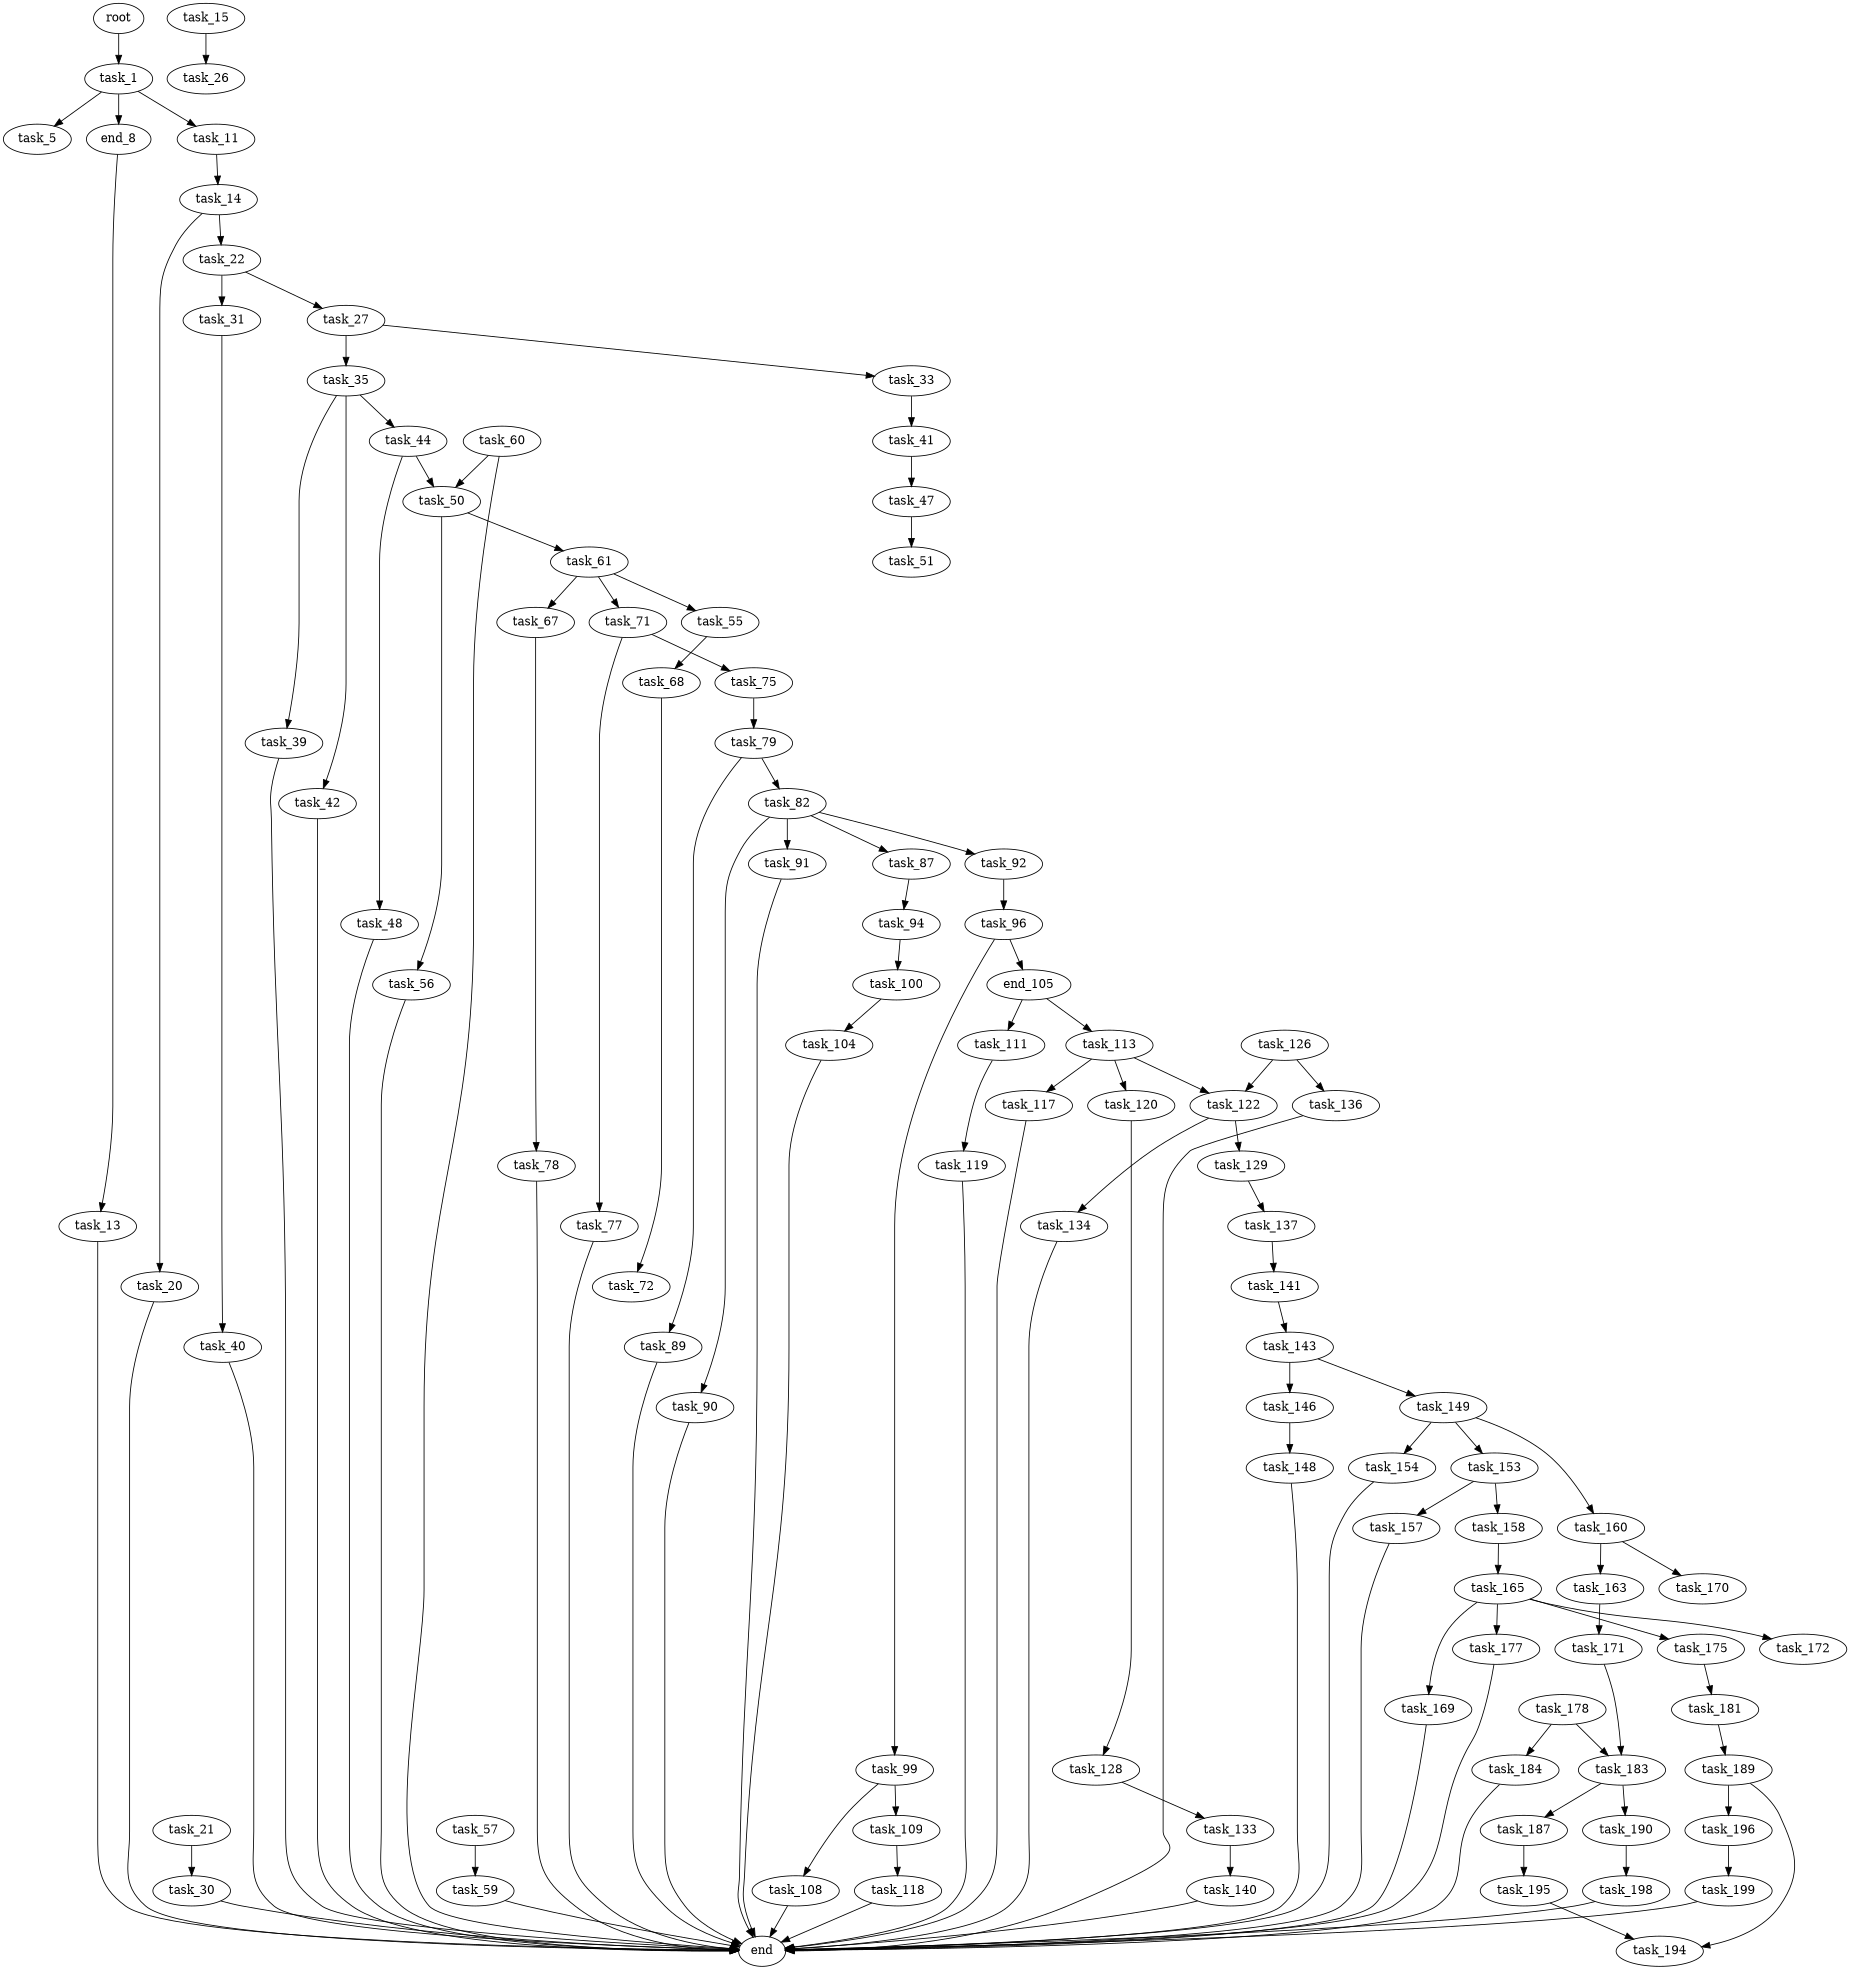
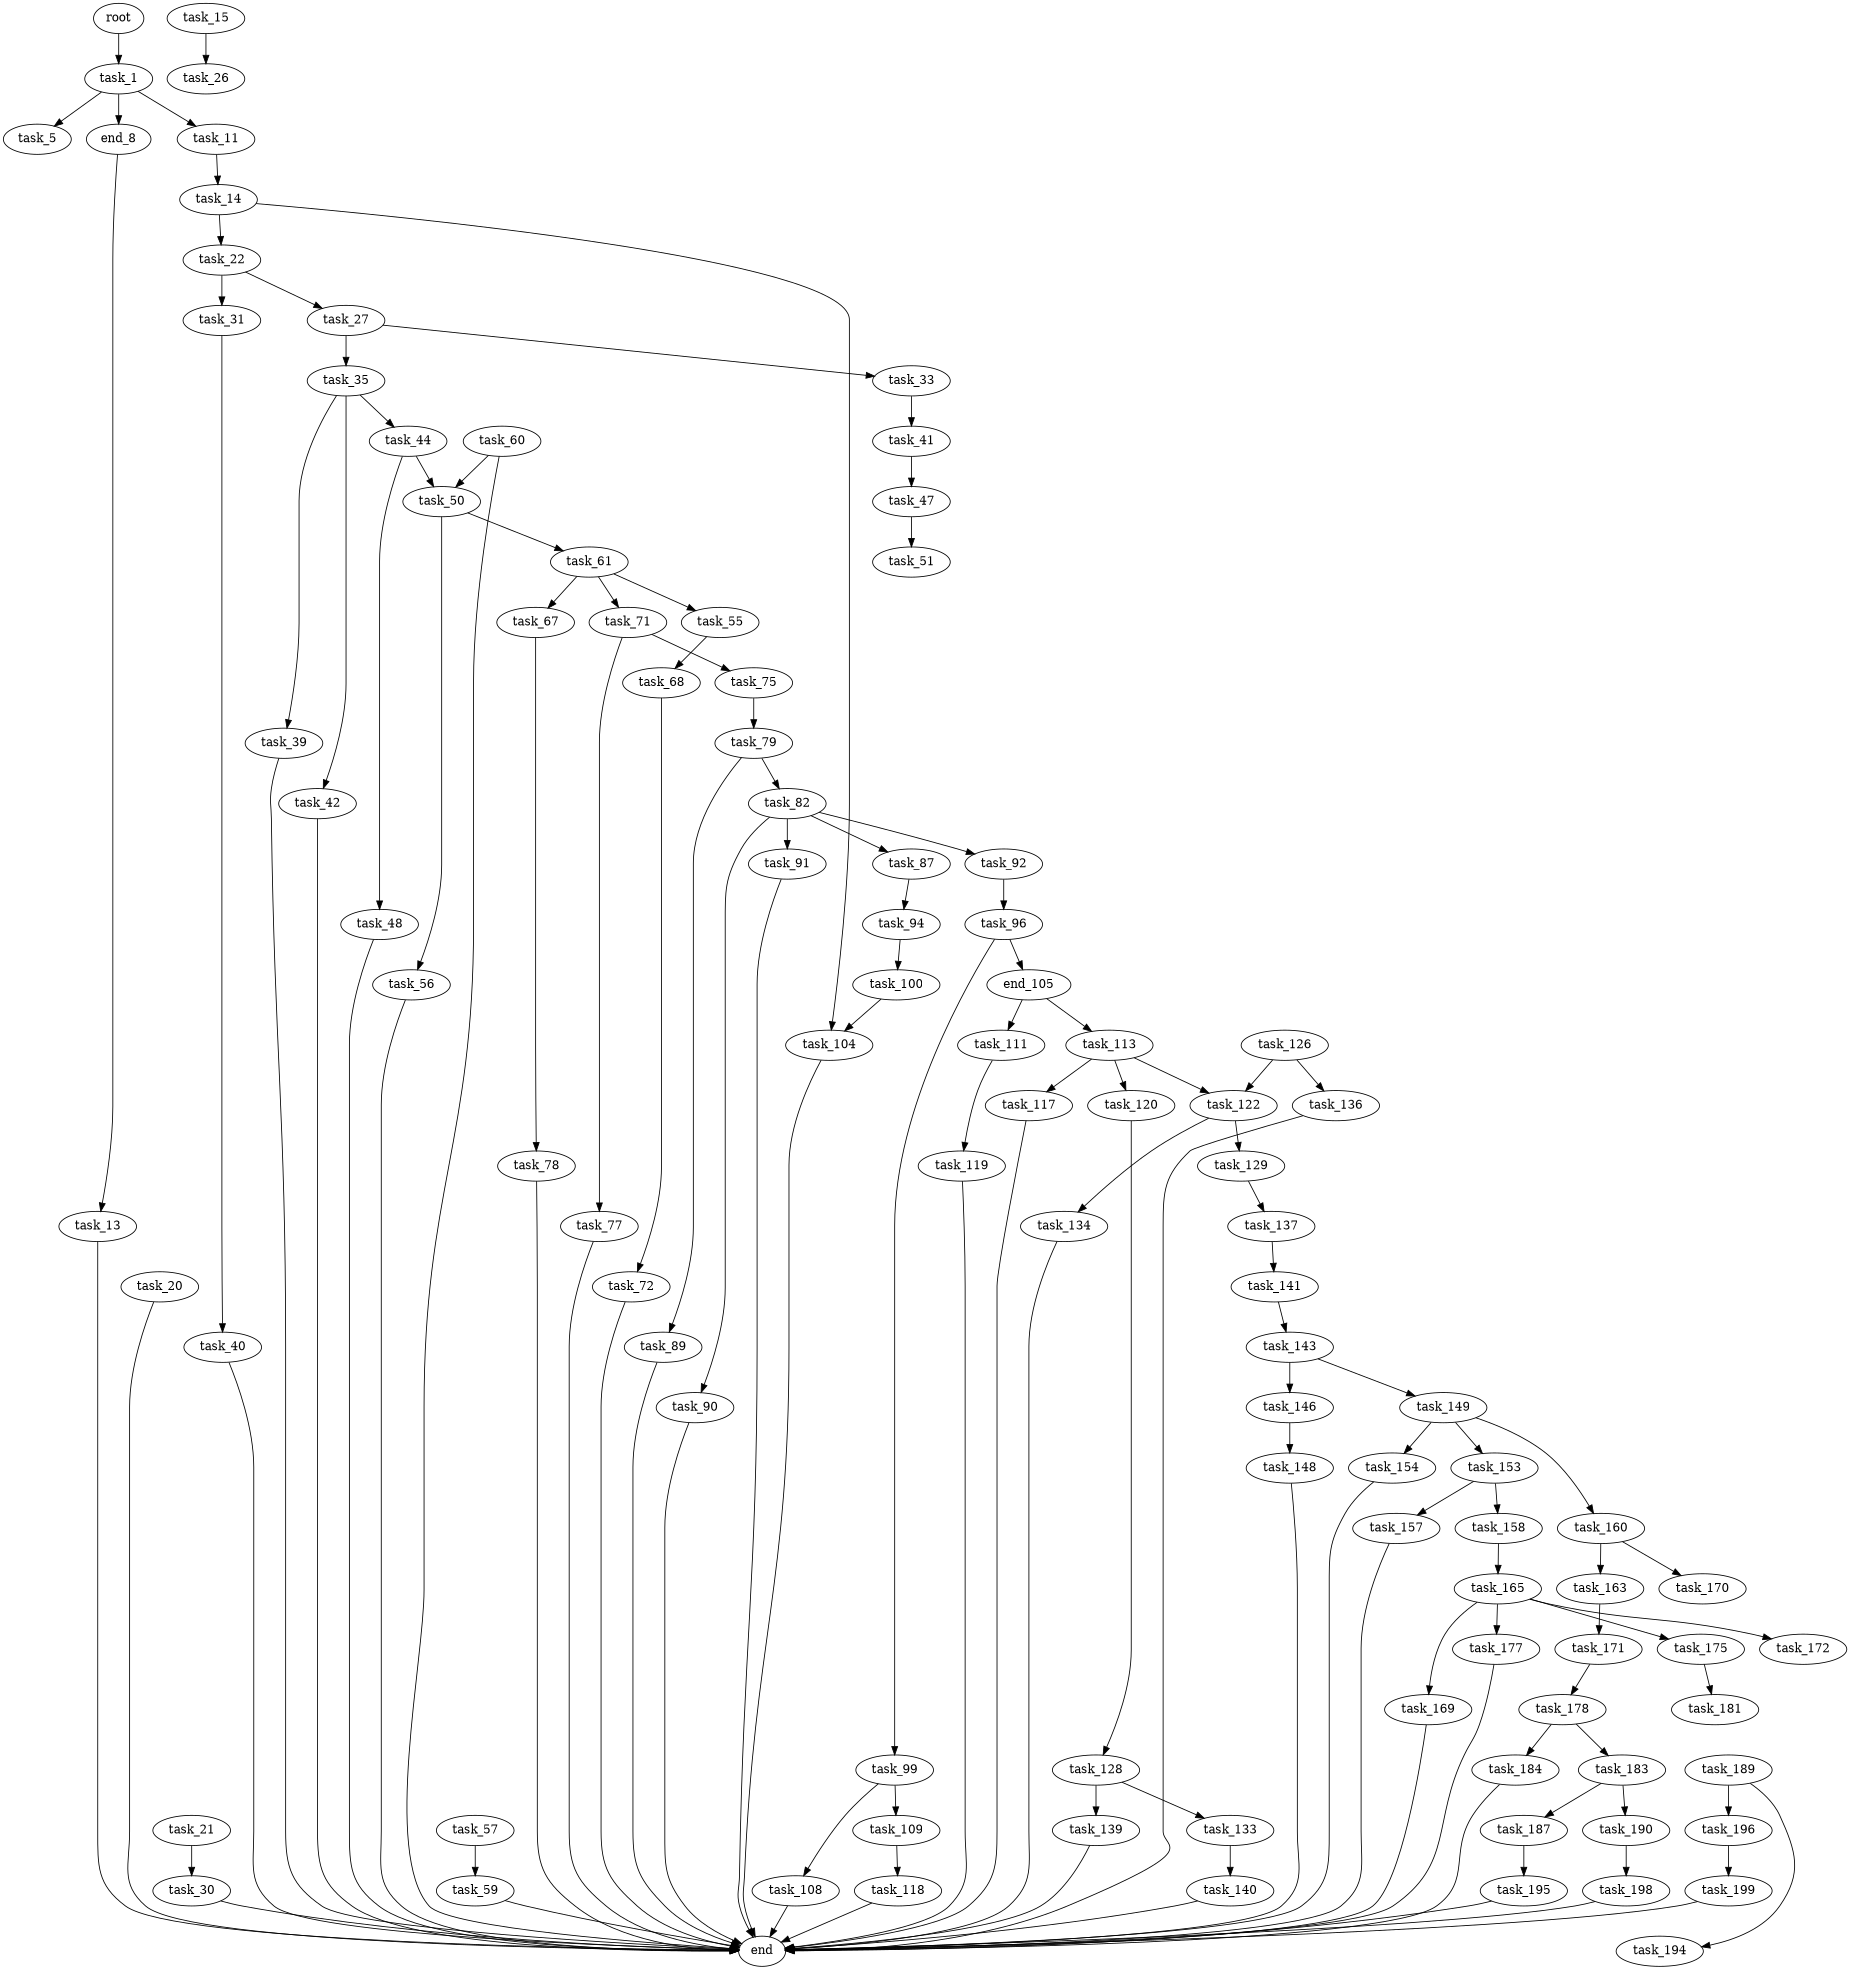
edge "task_14" -> "task_20": now "task_14" -> "task_104"
edge "task_72" -> "end": added
edge "task_171" -> "task_183": now "task_171" -> "task_178"
edge "task_181" -> "task_189": removed
node "task_139": added
edge "task_195" -> "task_194": now "task_195" -> "end"
